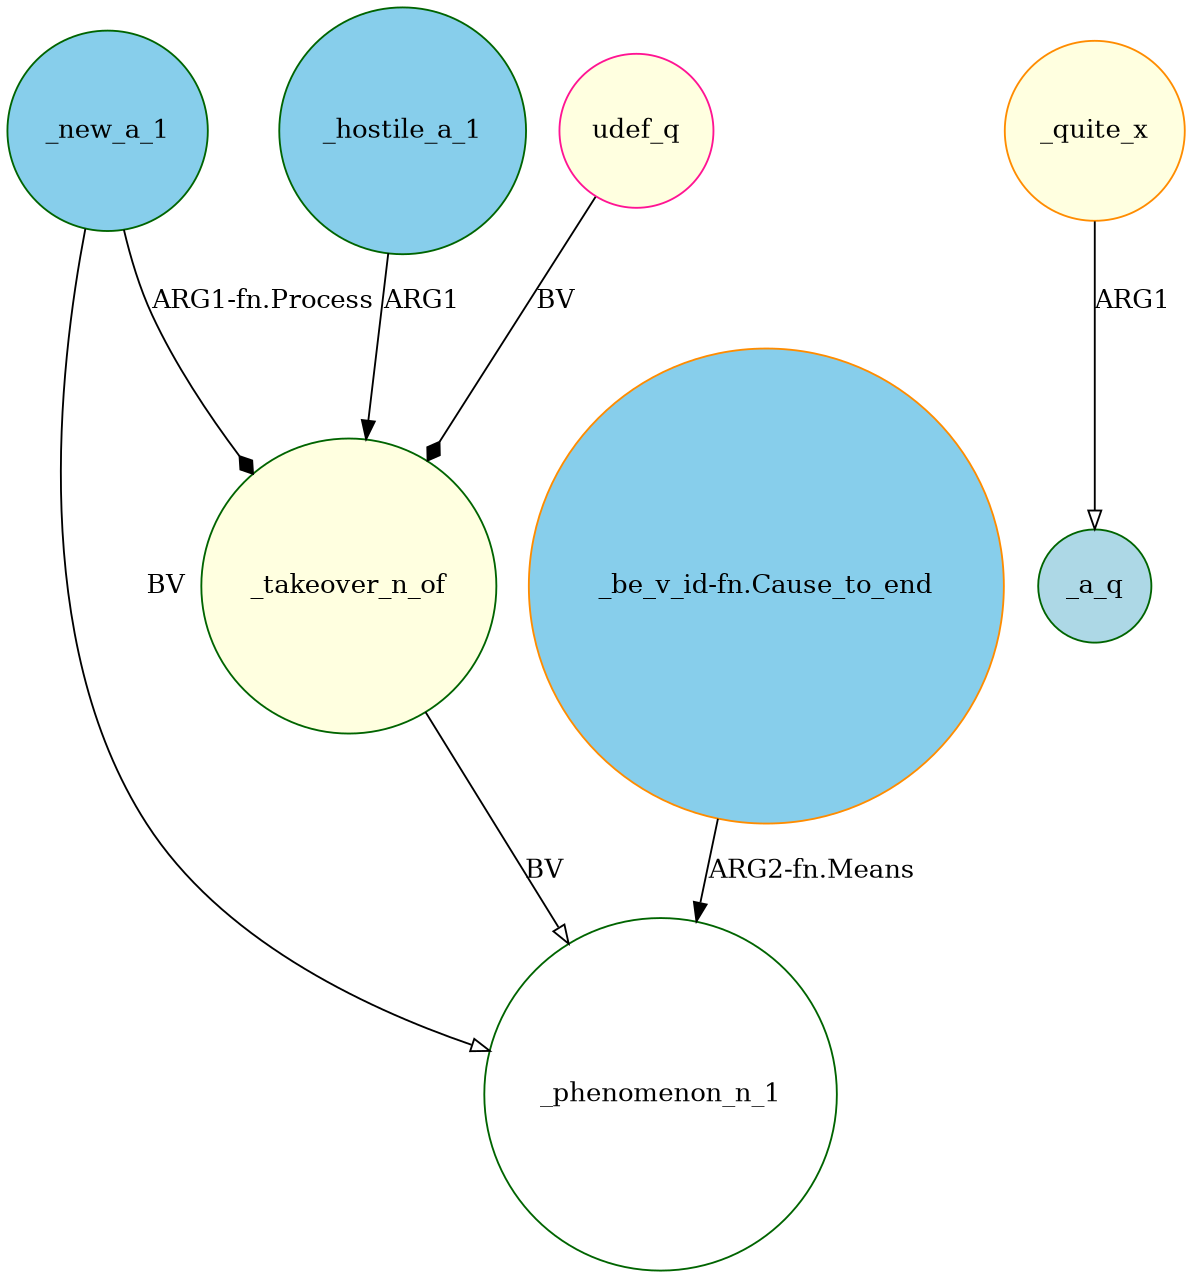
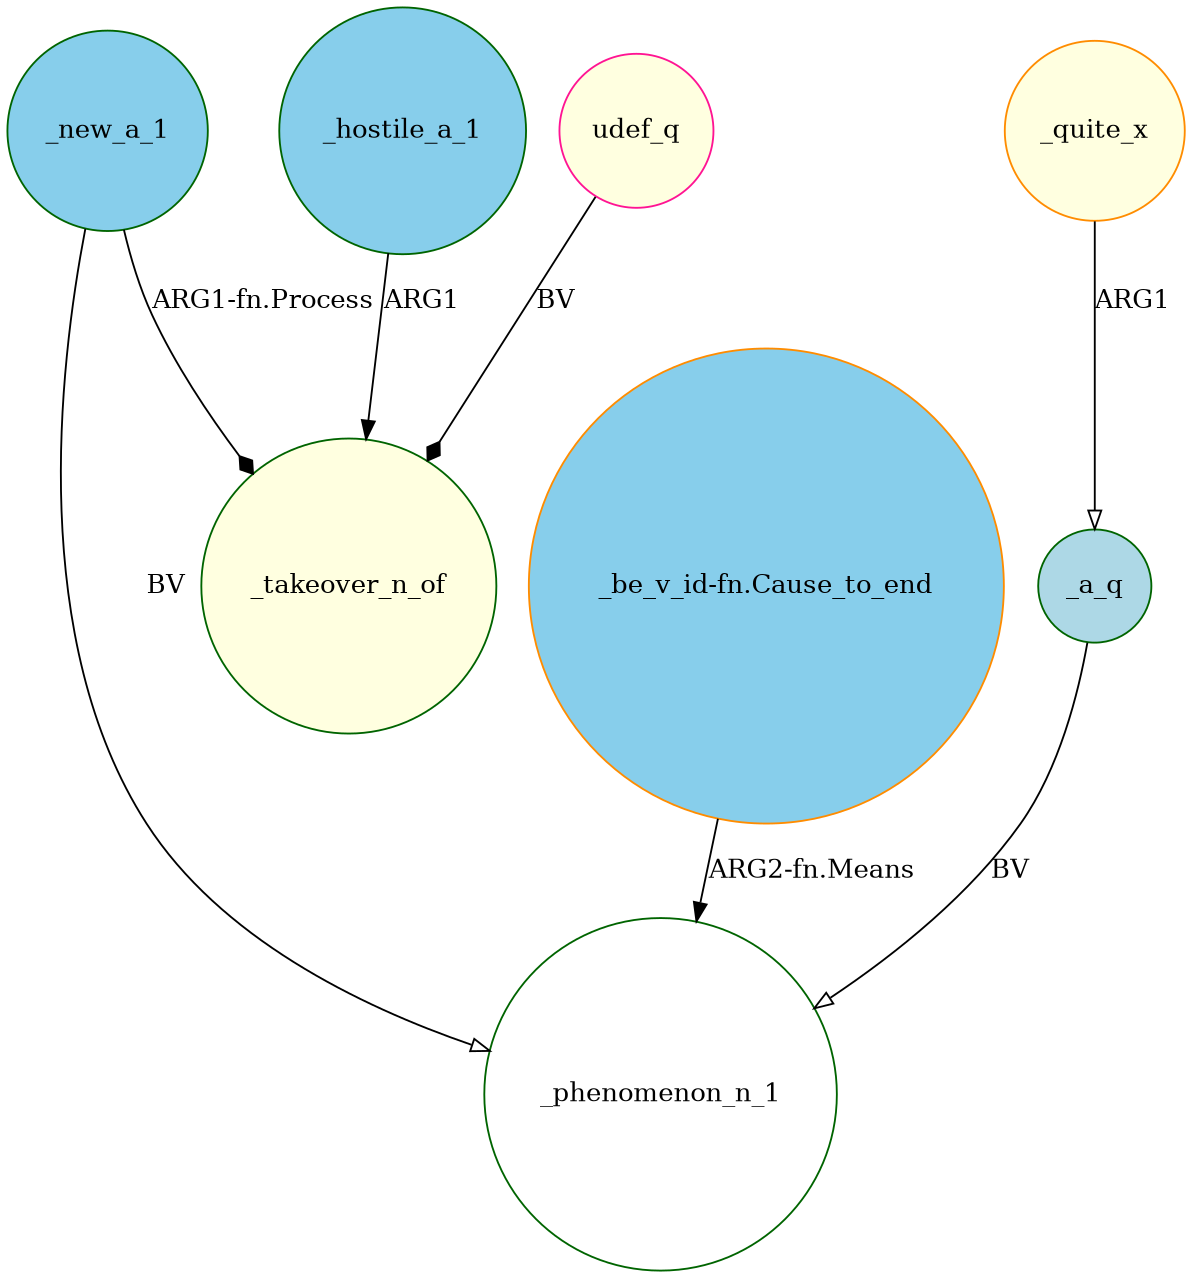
edge "_takeover_n_of" -> "_phenomenon_n_1": now "_a_q" -> "_phenomenon_n_1"
